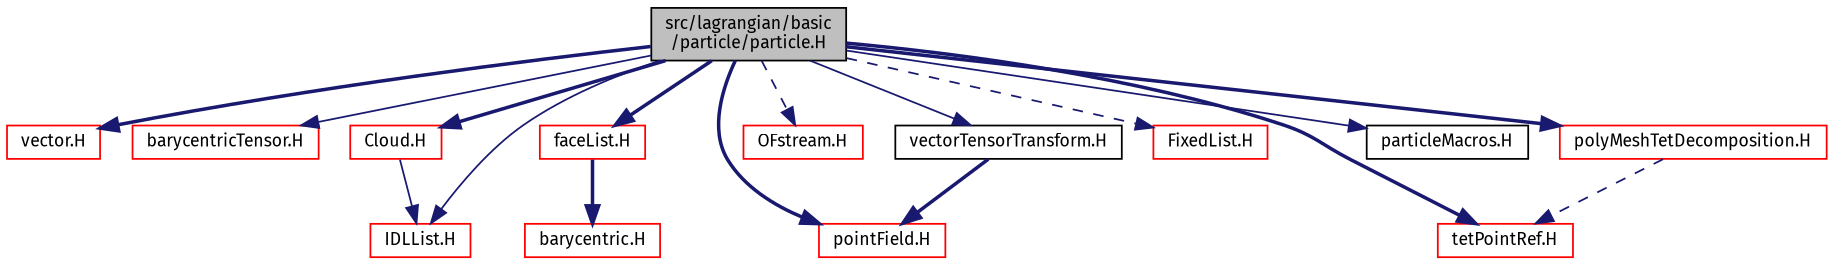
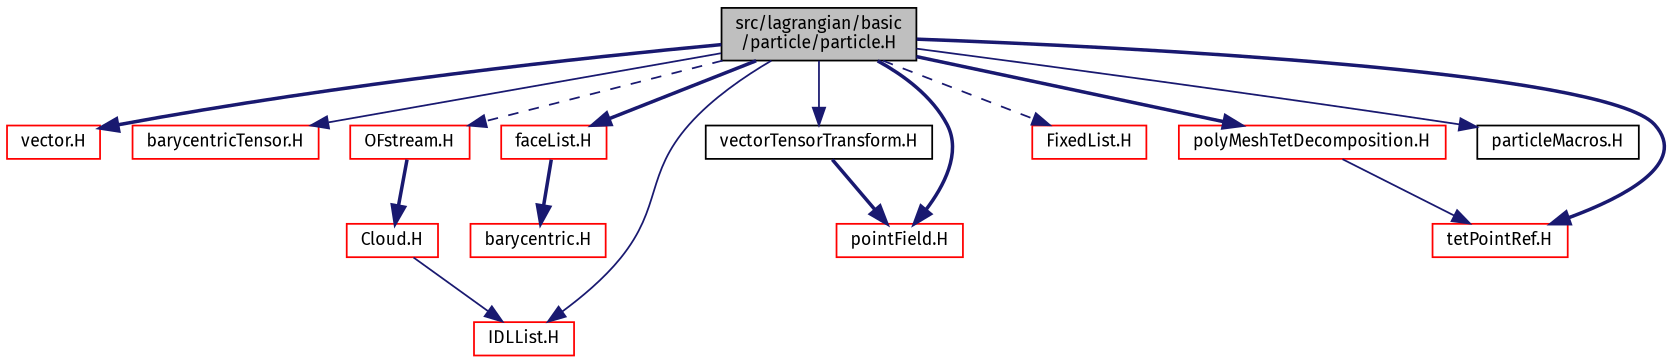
edge "src/lagrangian/basic /particle/particle.H" -> "Cloud.H": now "OFstream.H" -> "Cloud.H"
edge "polyMeshTetDecomposition.H" -> "tetPointRef.H": style dashed -> solid
